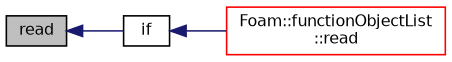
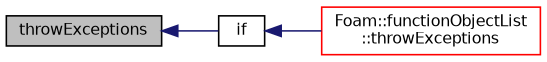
node "read": label "read" -> "throwExceptions"
node "Foam::functionObjectList ::read": label "Foam::functionObjectList ::read" -> "Foam::functionObjectList ::throwExceptions"
